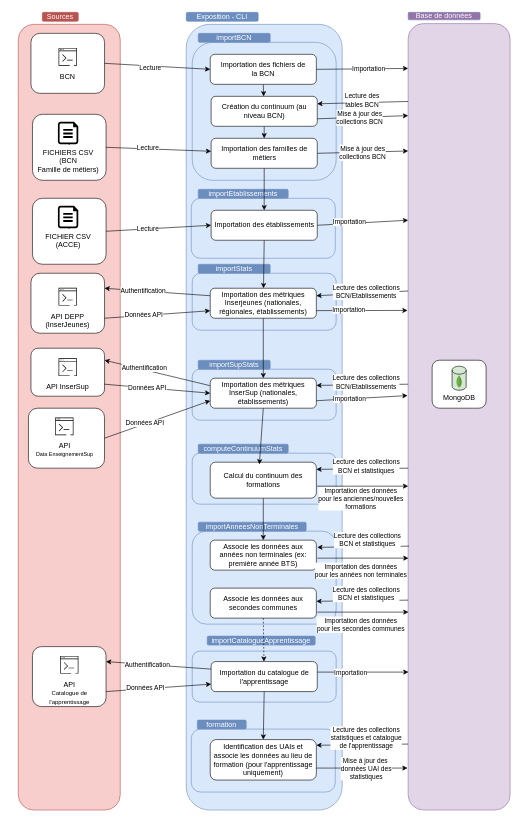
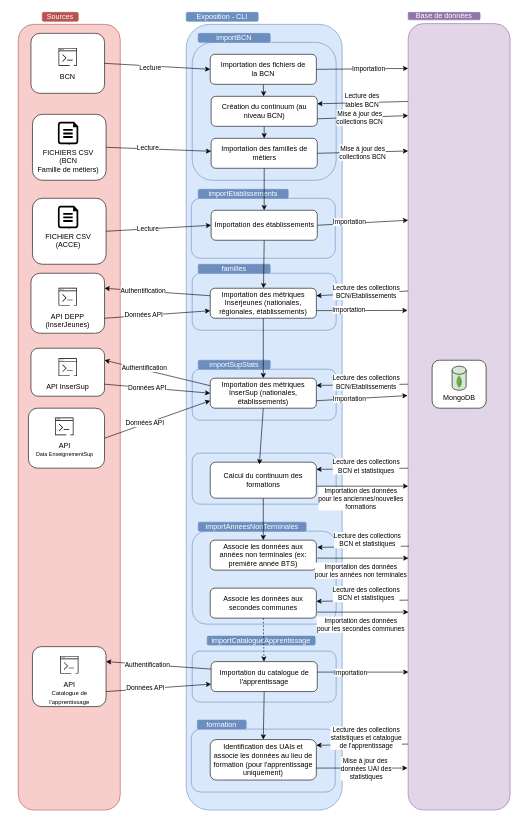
node "importStats": label "importStats" -> "familles"
node "computeContinuumStats": removed
